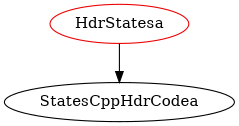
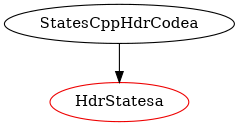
edge "HdrStatesa" -> "StatesCppHdrCodea": reversed
